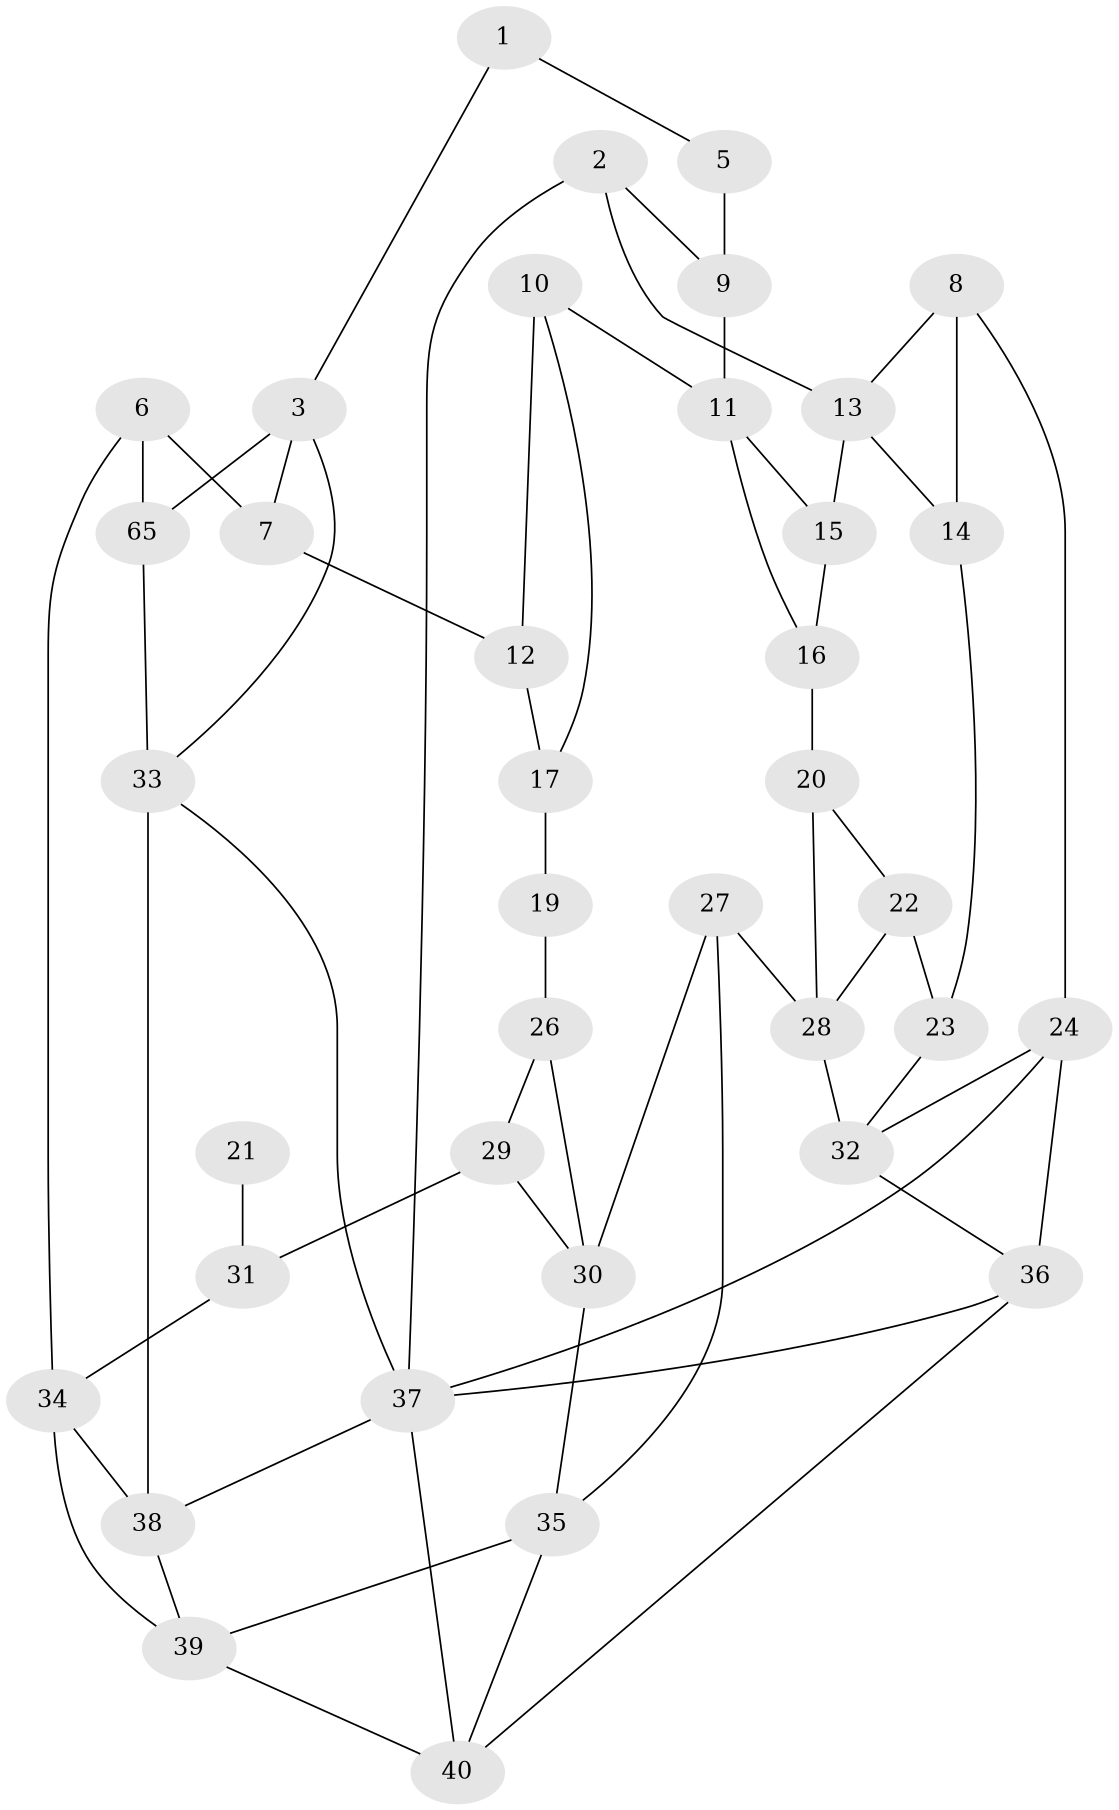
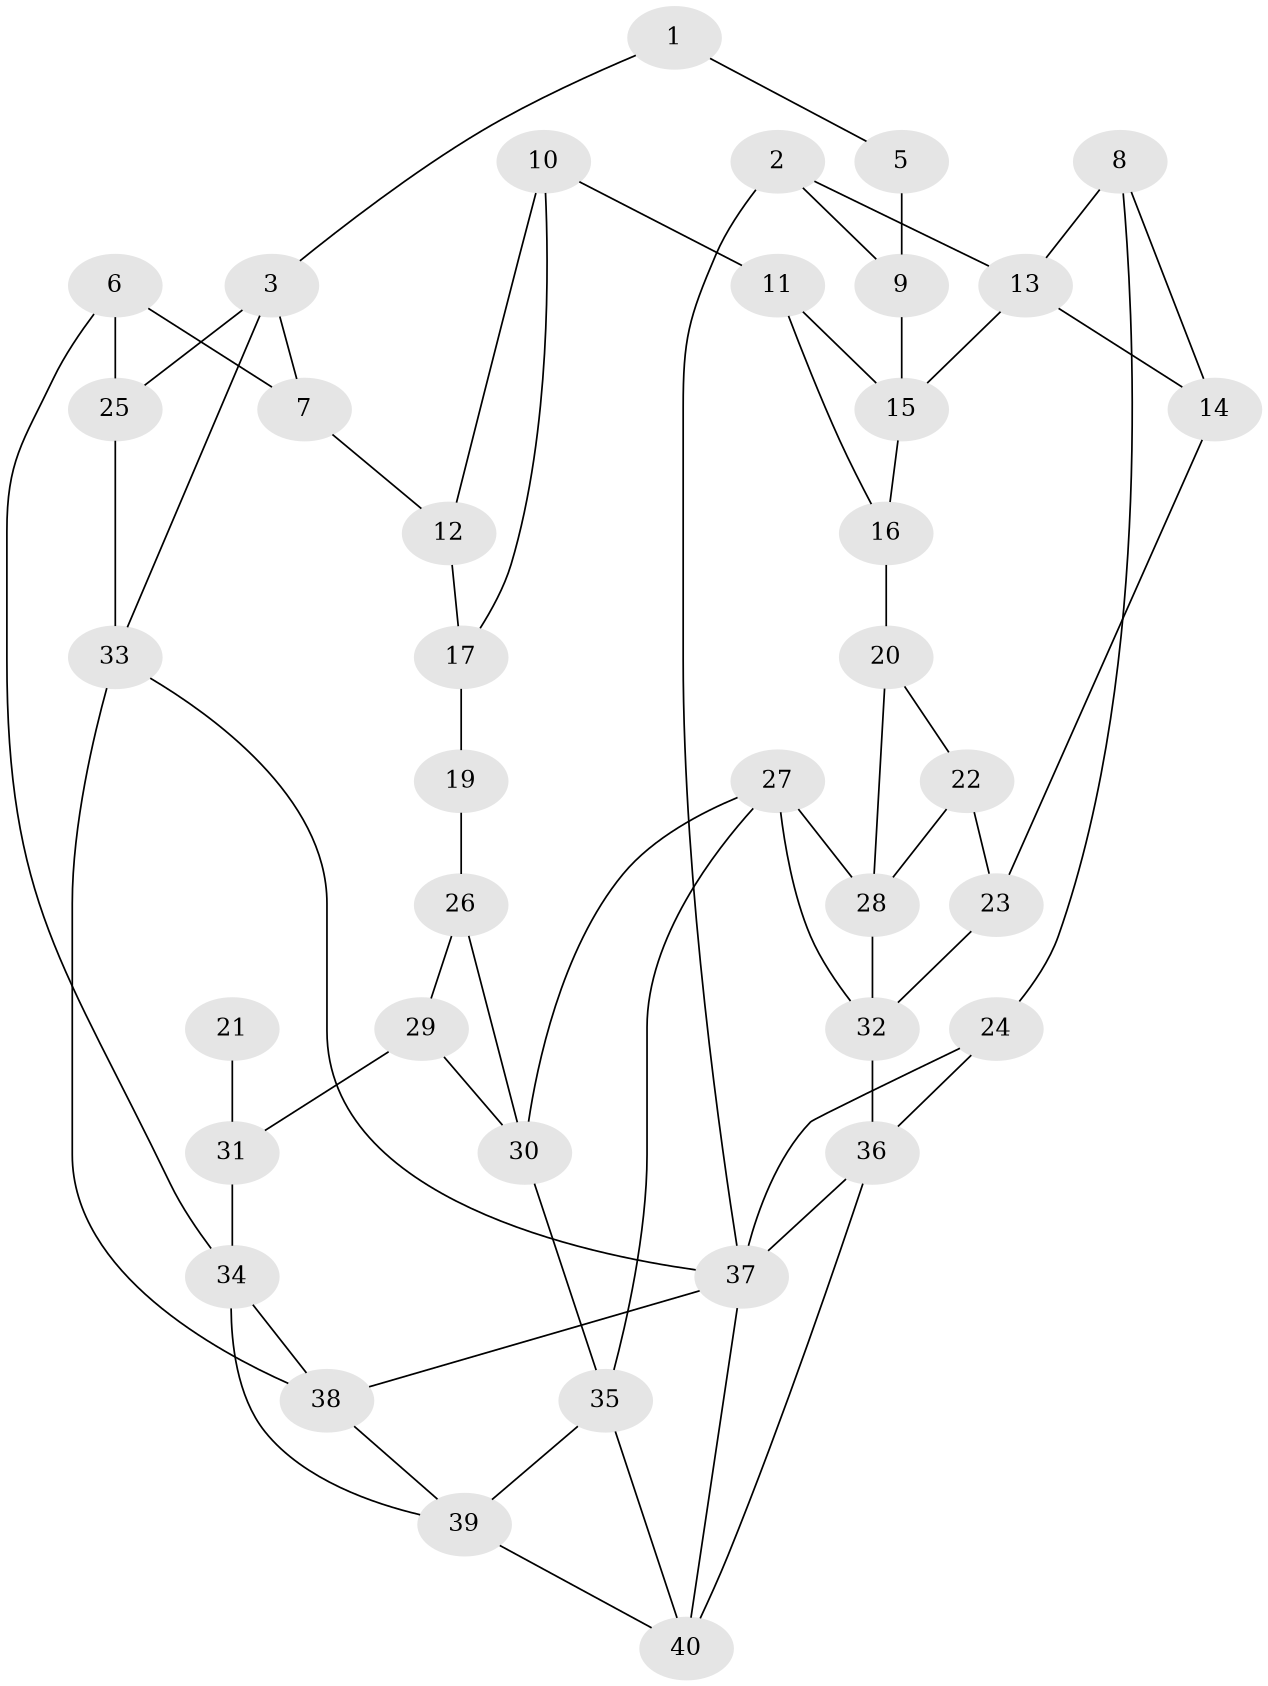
edge "9" -- "11": now "9" -- "15"
node "65": label "65" -> "25"
edge "24" -- "32": now "27" -- "32"
